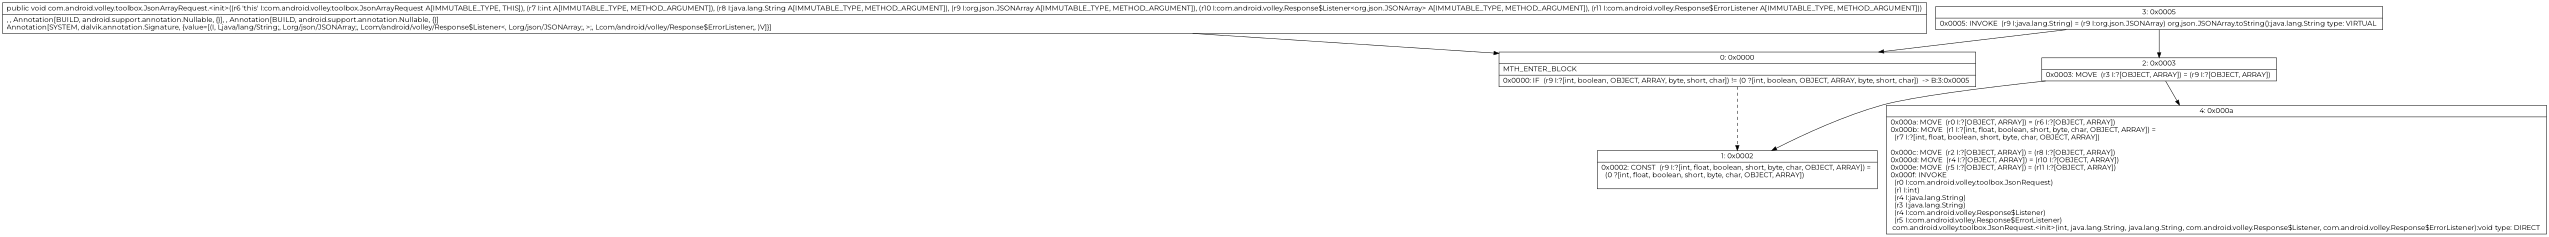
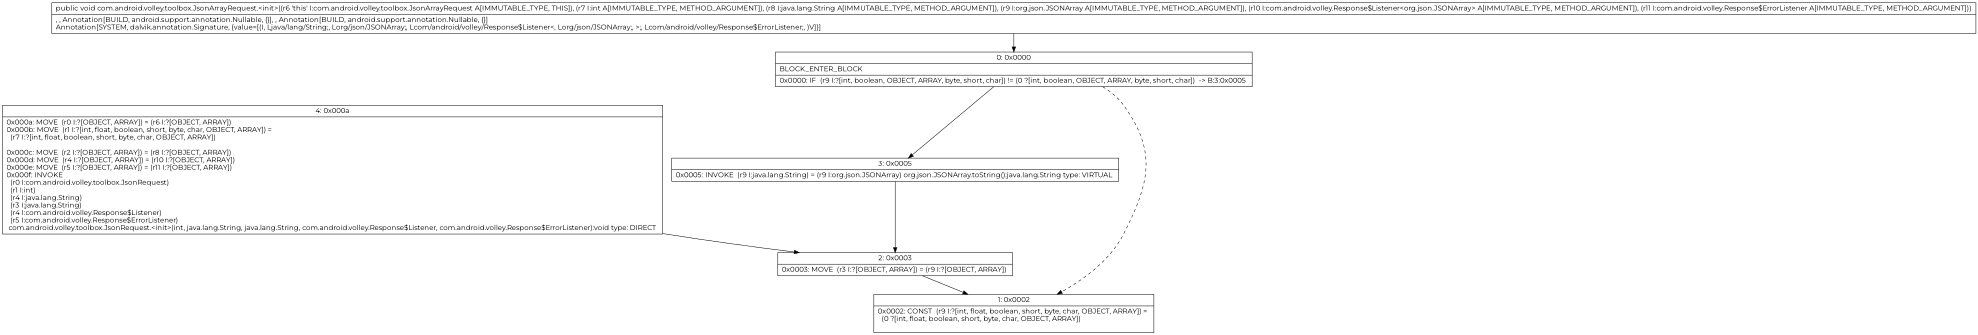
edge "3: 0x0005" -> "0: 0x0000": reversed
node "0: 0x0000": text "MTH_ENTER_BLOCK" -> "BLOCK_ENTER_BLOCK"
edge "2: 0x0003" -> "4: 0x000a": reversed
